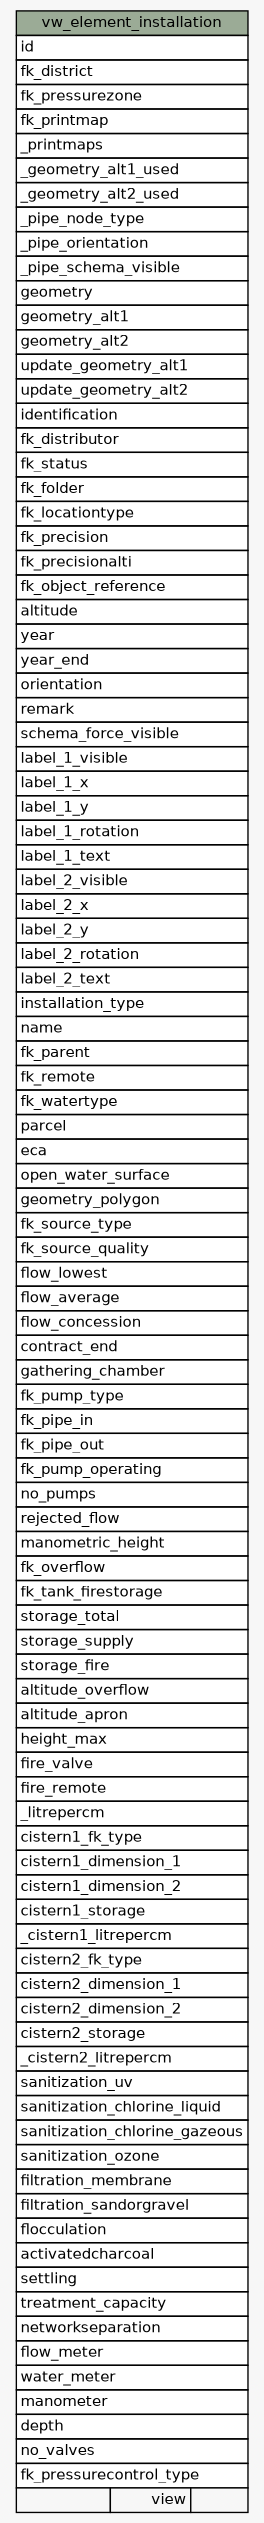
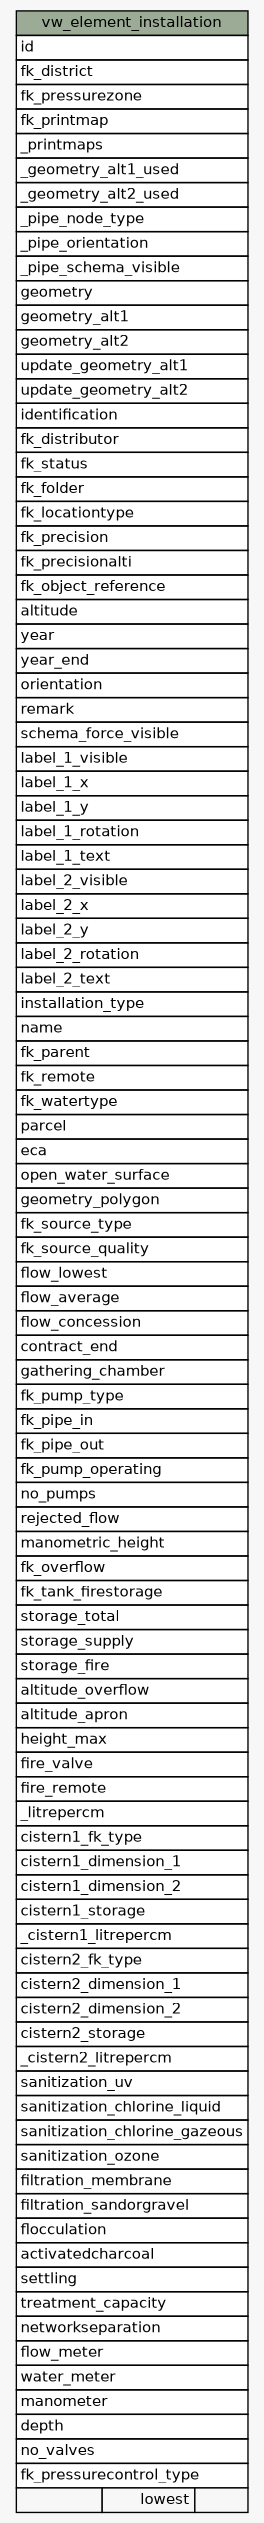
node "vw_element_installation": text "view" -> "lowest"
